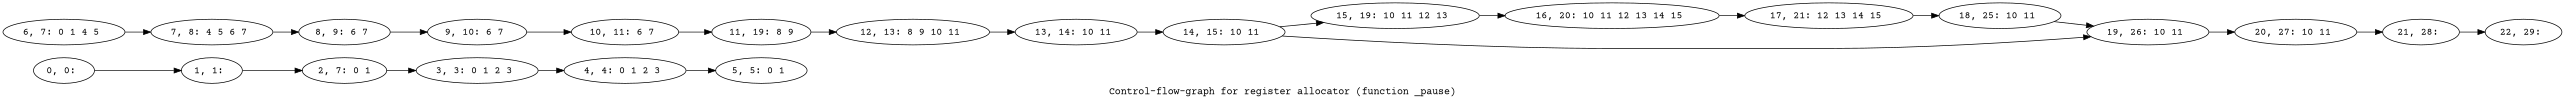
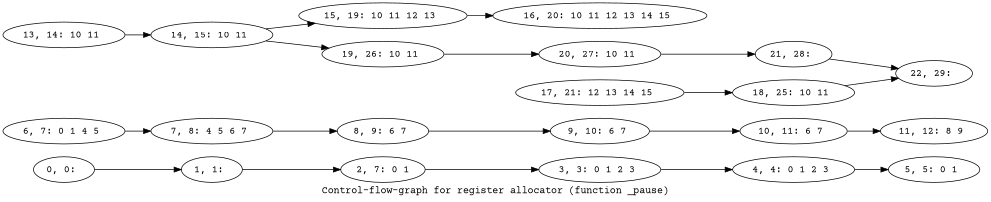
edge "16, 20: 10 11 12 13 14 15" -> "17, 21: 12 13 14 15": removed
edge "18, 25: 10 11" -> "19, 26: 10 11": now "18, 25: 10 11" -> "22, 29:"
node "11, 19: 8 9": label "11, 19: 8 9" -> "11, 12: 8 9"
node "12, 13: 8 9 10 11": removed
